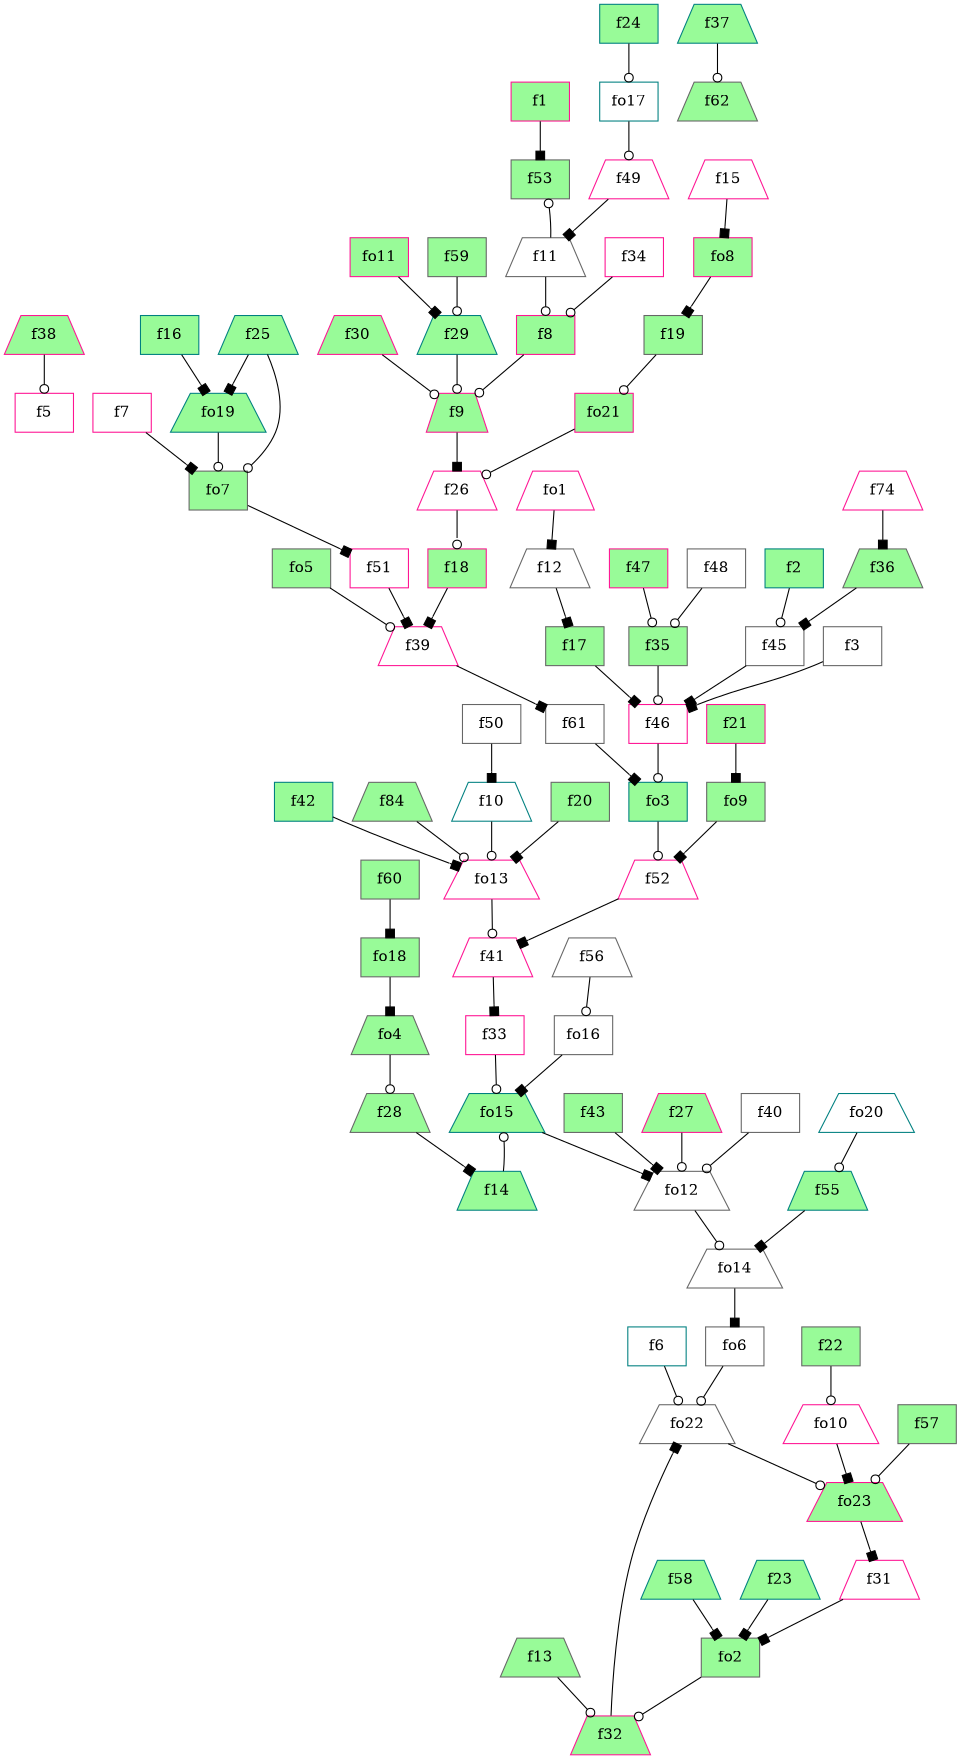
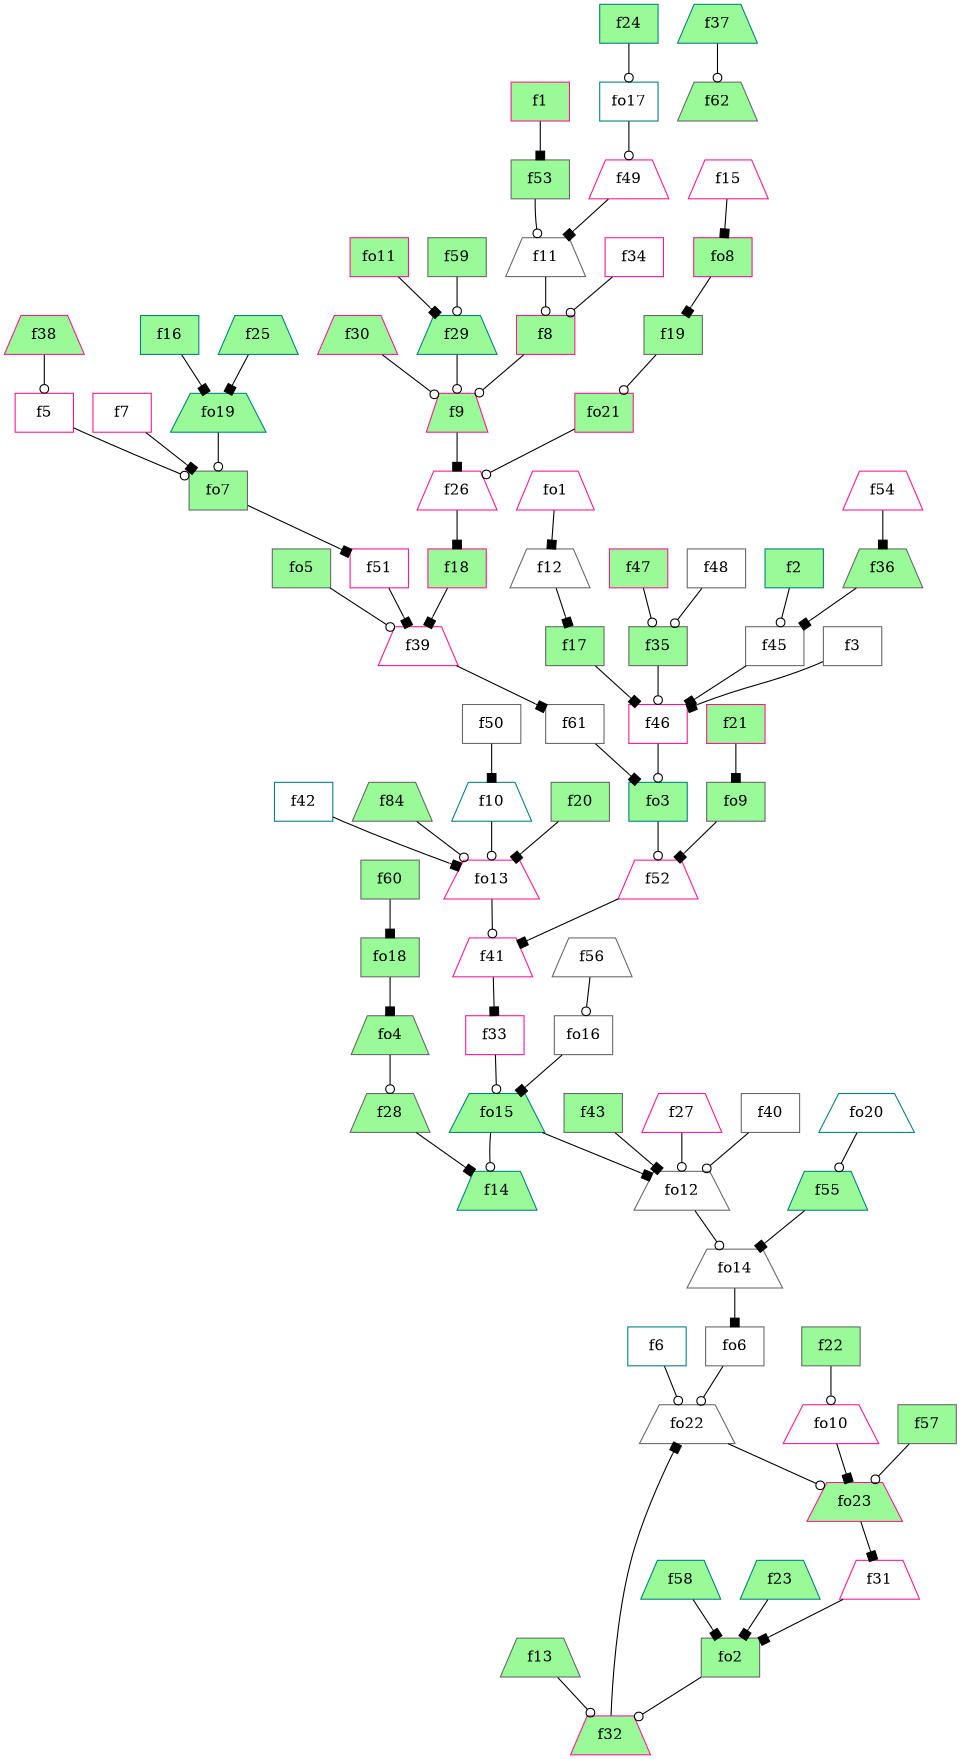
edge "f11" -> "f53": reversed
edge "f25" -> "fo7": now "f5" -> "fo7"
node "f74": label "f74" -> "f54"
edge "f26" -> "f18": arrowhead odot -> box
node "f42": fillcolor palegreen -> white
node "f27": fillcolor palegreen -> white
edge "f14" -> "fo15": reversed
